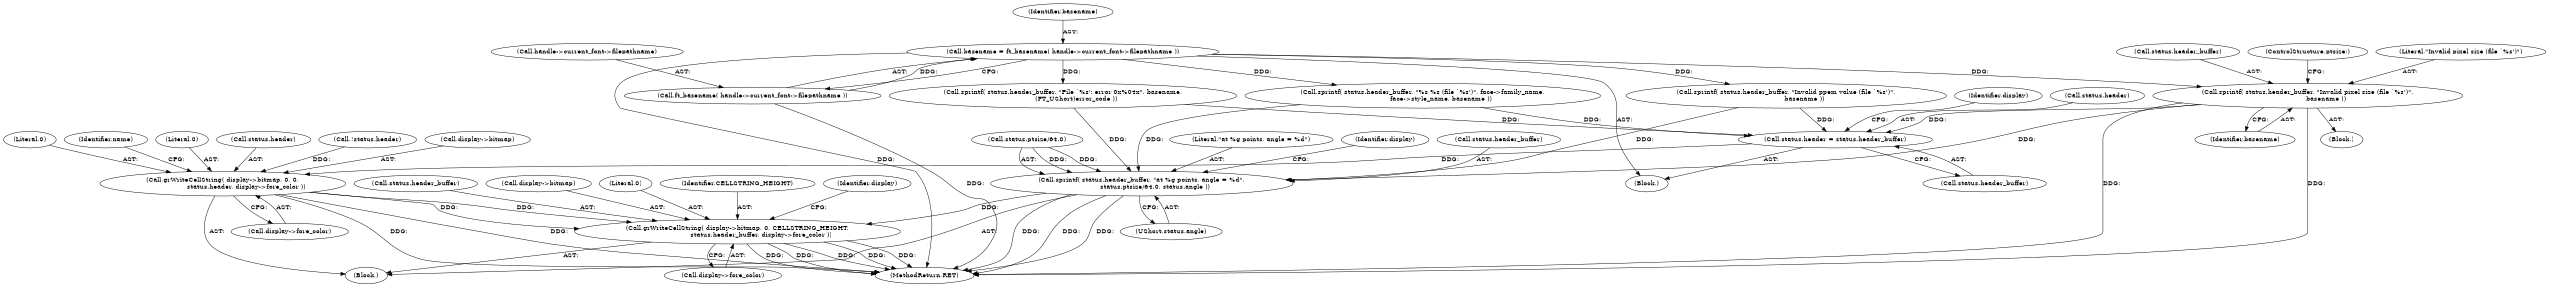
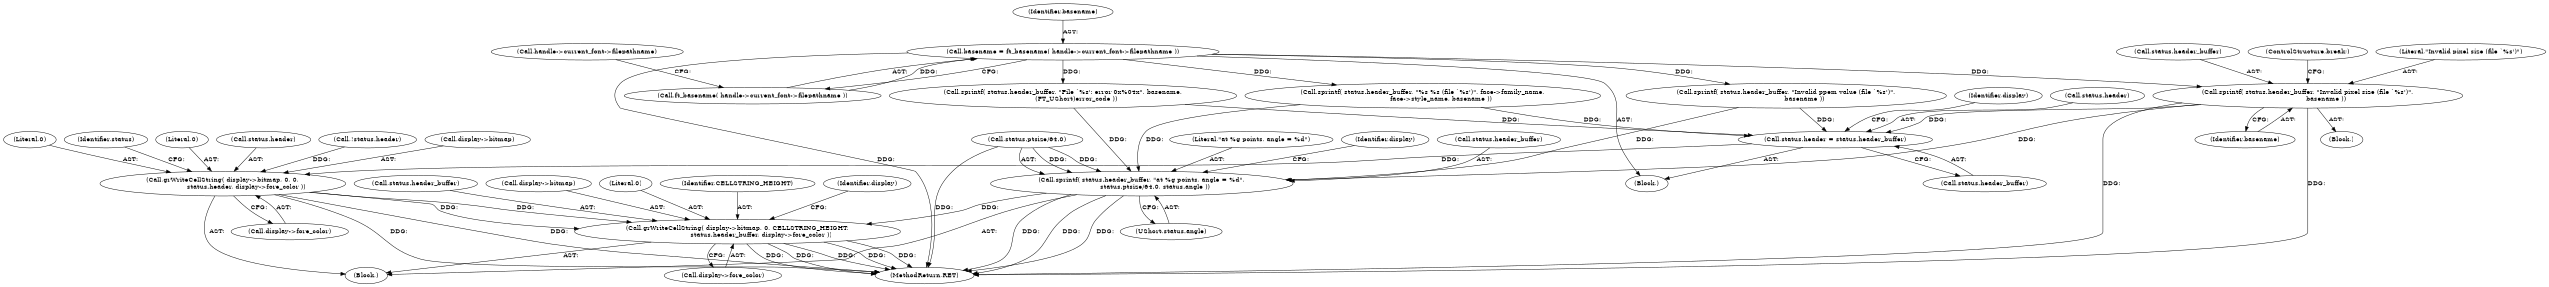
node "(ControlStructure,ptsize;)": label "(ControlStructure,ptsize;)" -> "(ControlStructure,break;)"
edge "(Call,handle->current_font->filepathname)" -> "(Call,ft_basename( handle->current_font->filepathname ))": label "AST: " -> "CFG: "
node "(Identifier,name)": label "(Identifier,name)" -> "(Identifier,status)"
edge "(Call,ft_basename( handle->current_font->filepathname ))" -> "(MethodReturn,RET)": now "(Call,status.ptsize/64.0)" -> "(MethodReturn,RET)"
